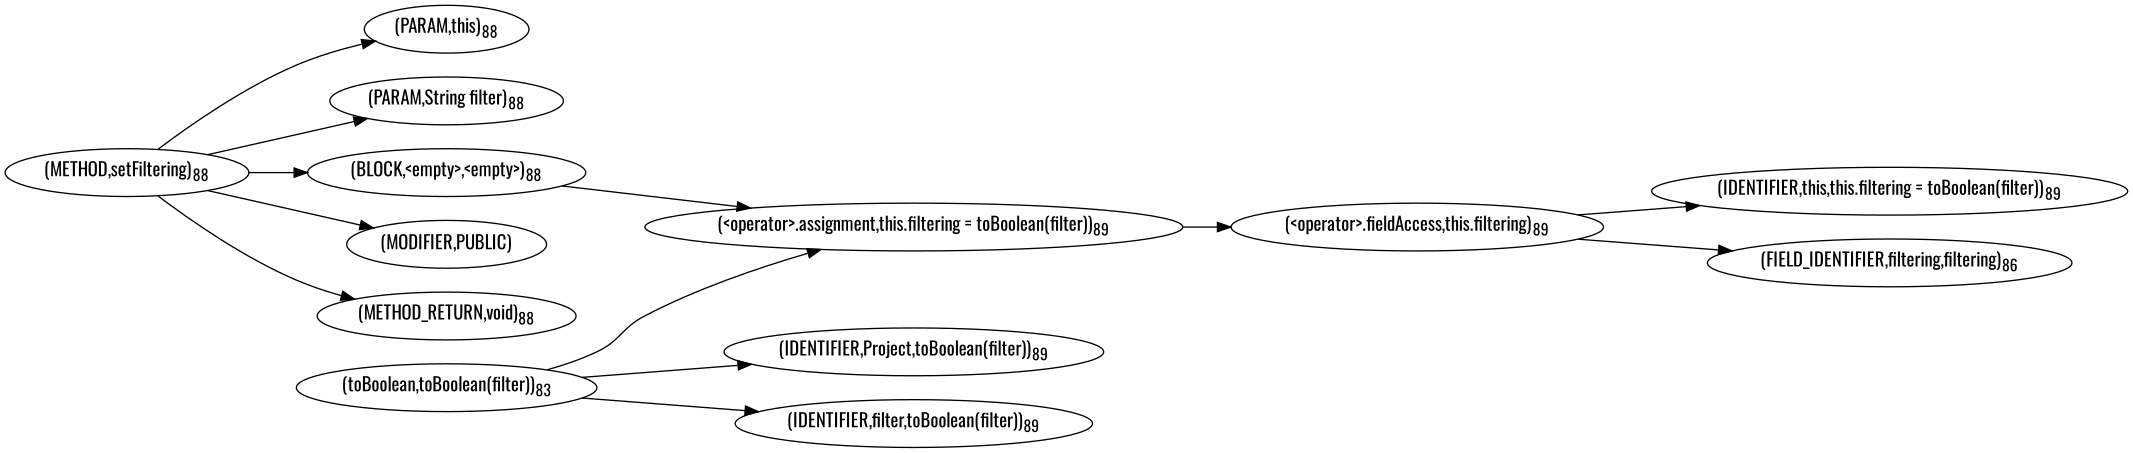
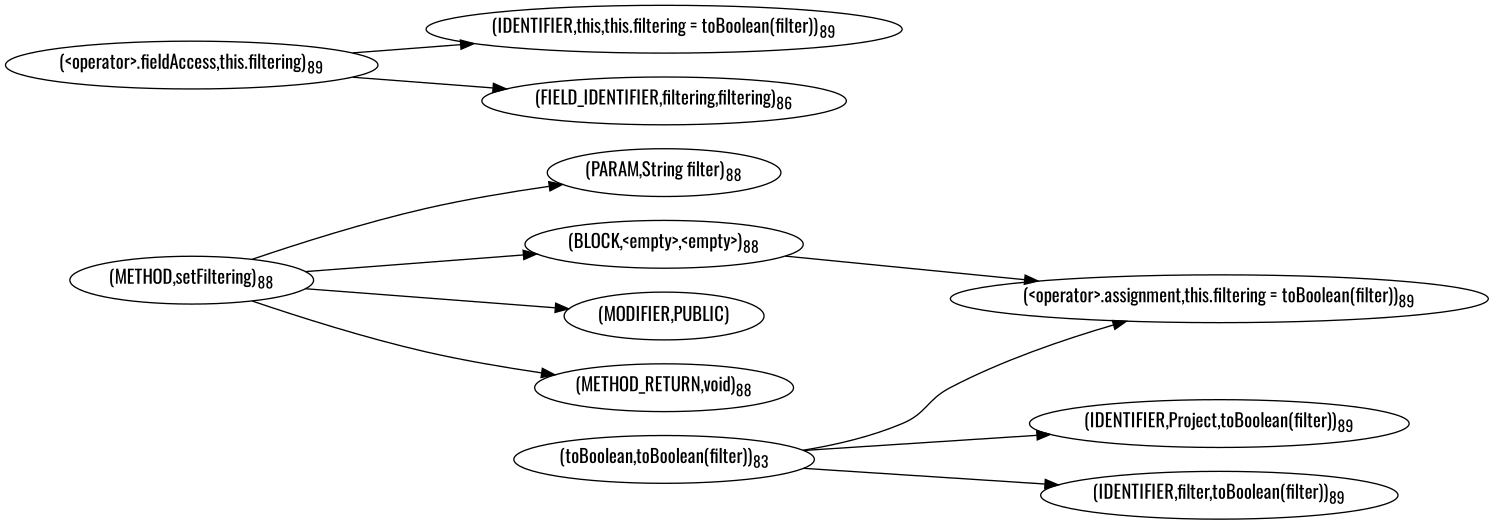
node "(PARAM,this)": removed
edge "(<operator>.assignment,this.filtering = toBoolean(filter))" -> "(<operator>.fieldAccess,this.filtering)": removed
